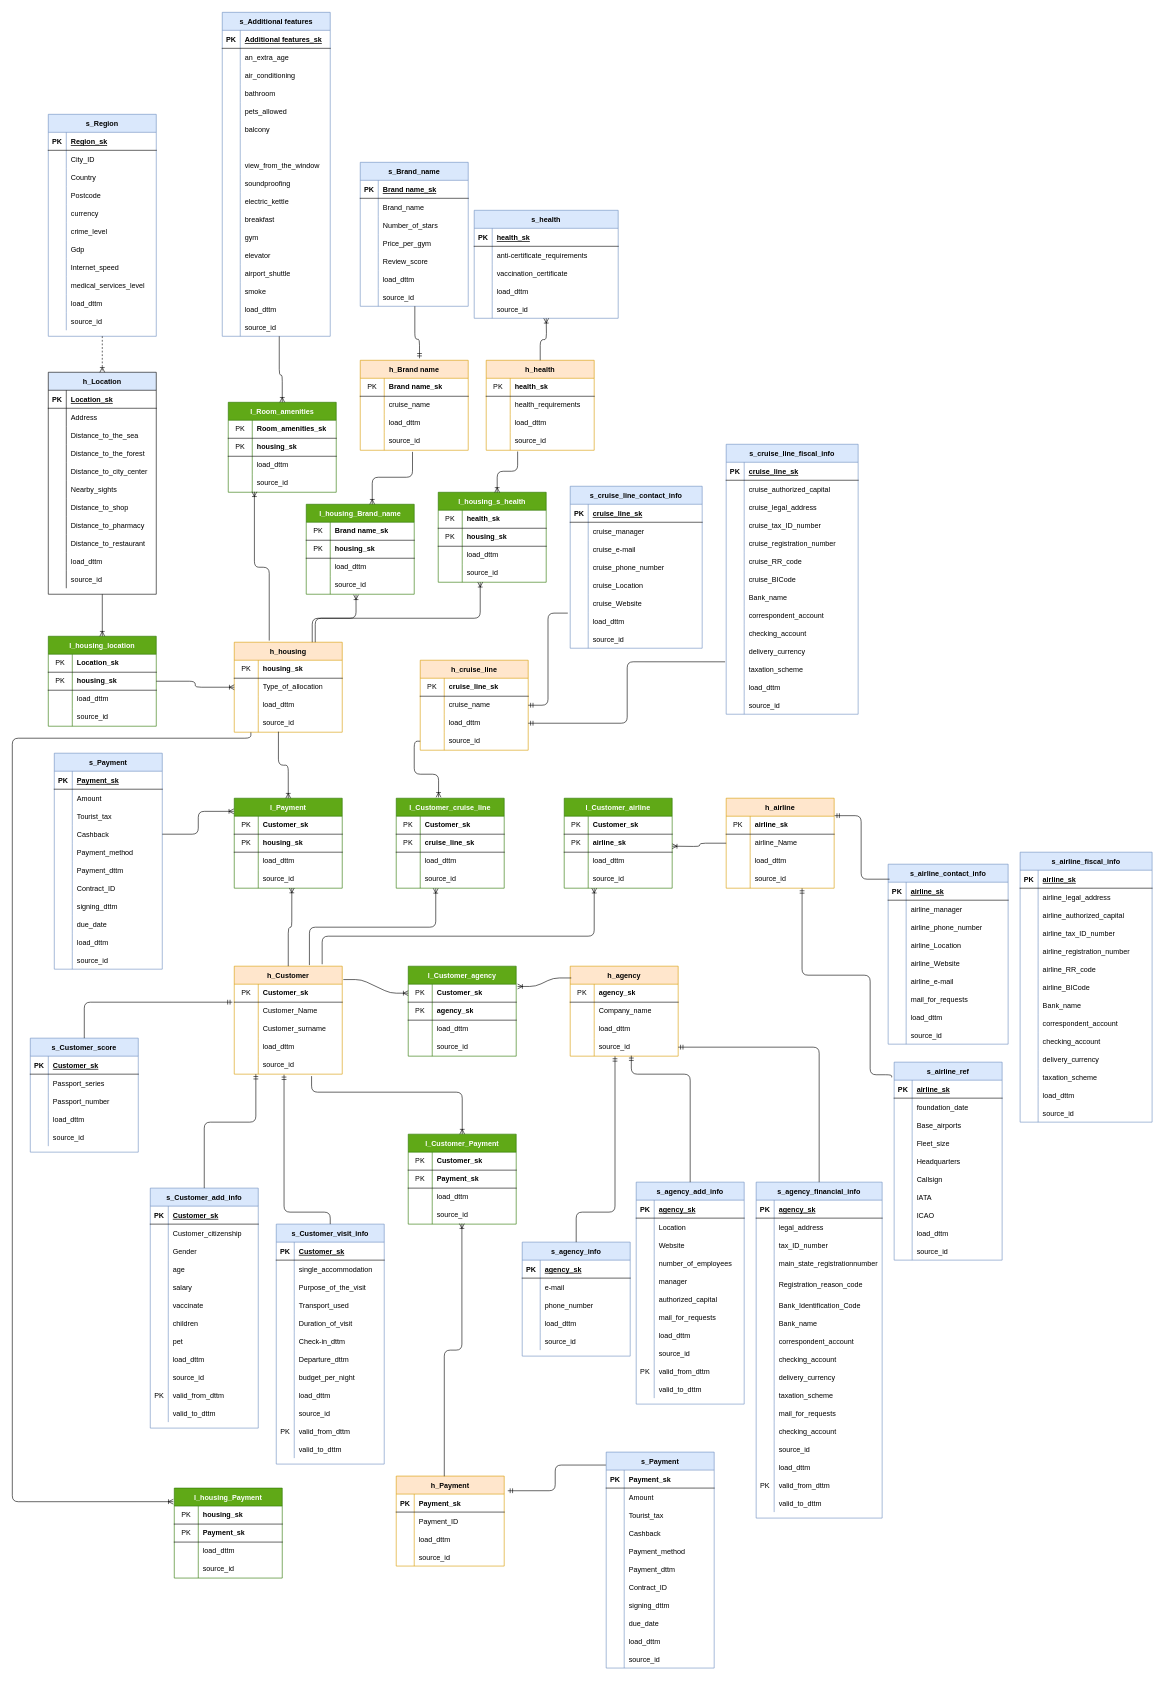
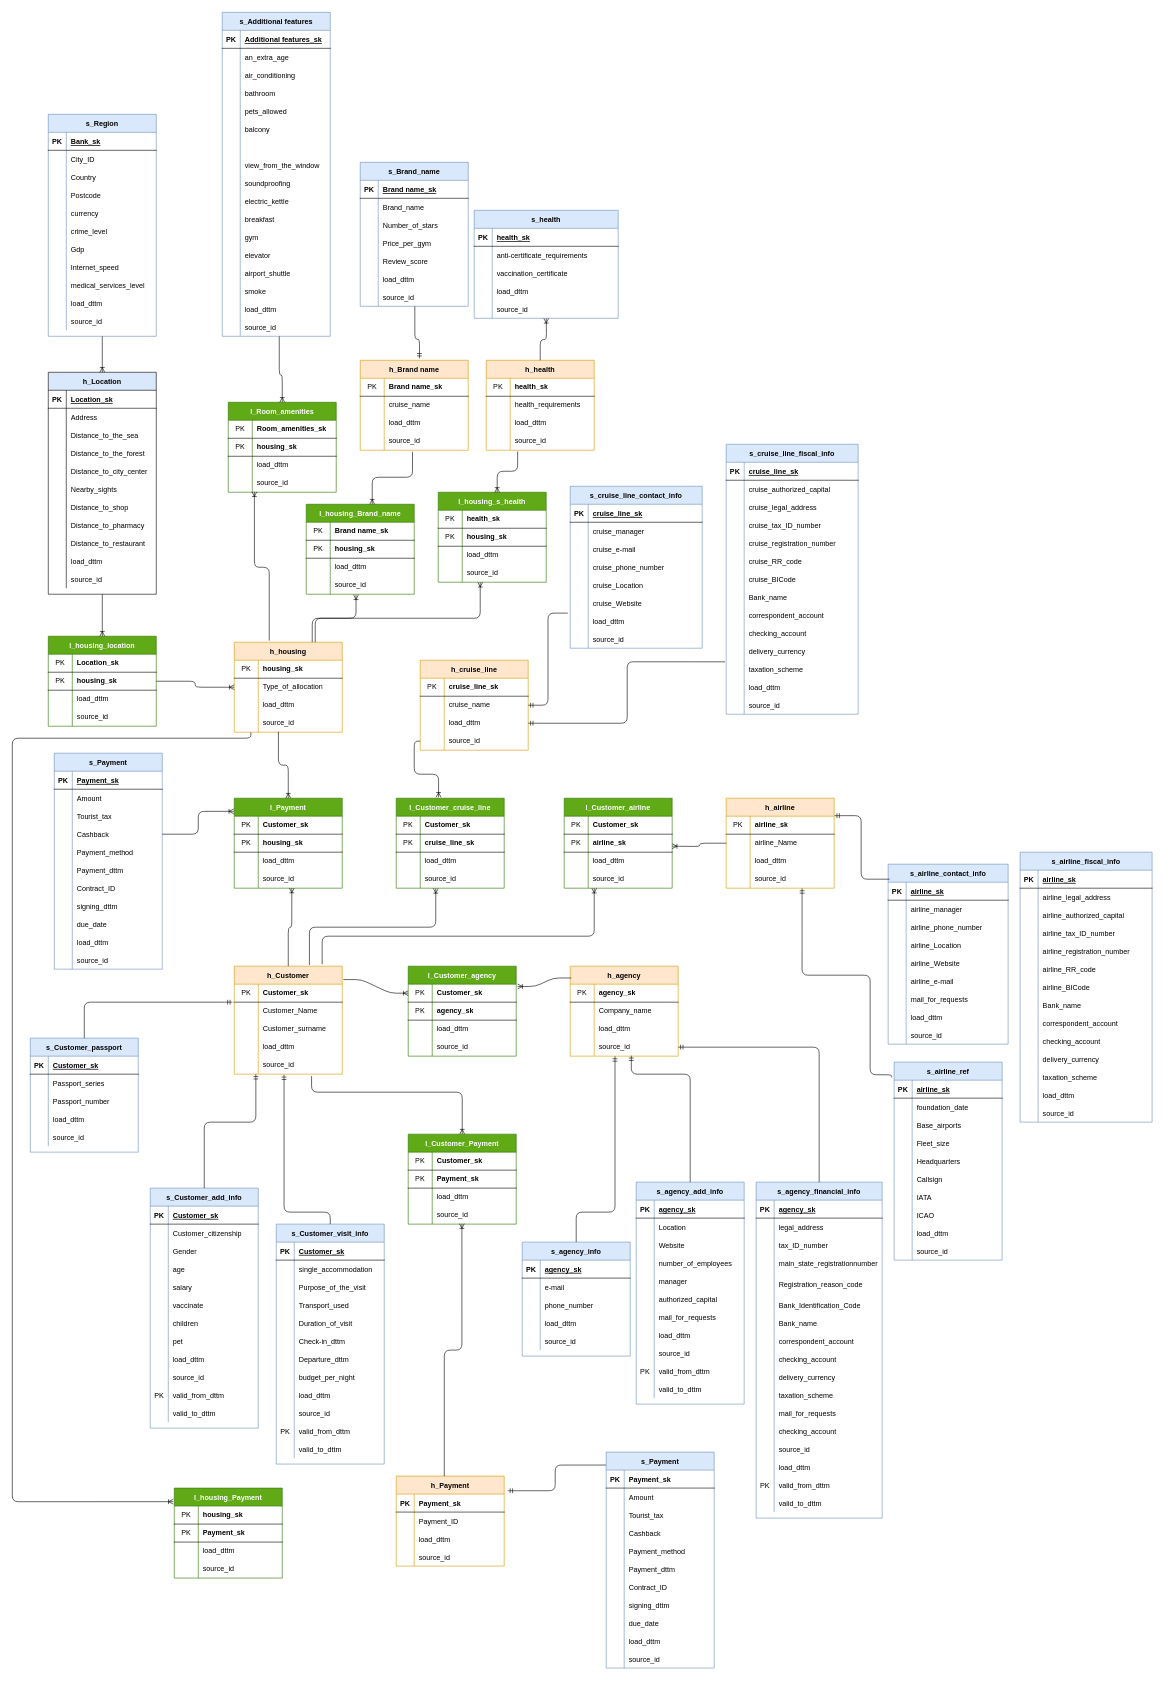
node "Region_sk": label "Region_sk" -> "Bank_sk"
edge "s_Region" -> "h_Location": style dashed -> solid
node "s_Customer_score": label "s_Customer_score" -> "s_Customer_passport"
